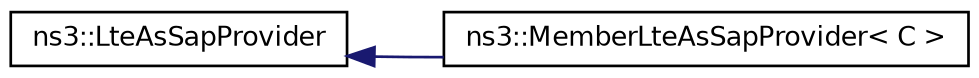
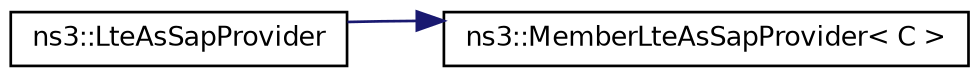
edge "ns3::MemberLteAsSapProvider< C >" -> "ns3::LteAsSapProvider": reversed
